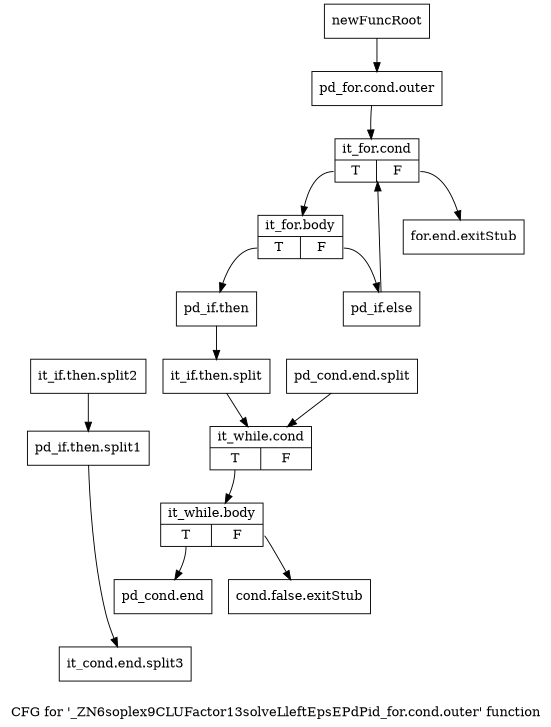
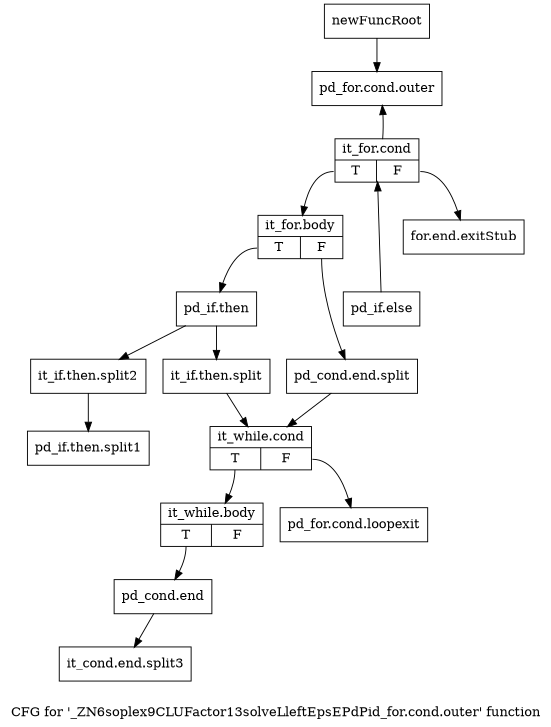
edge "pd_for.cond.outer" -> "it_for.cond": reversed
edge "it_for.body" -> "pd_if.else": now "it_for.body" -> "pd_cond.end.split"
edge "pd_if.then" -> "it_if.then.split2": added
node "pd_for.cond.loopexit": added
edge "pd_if.then.split1" -> "it_cond.end.split3": now "pd_cond.end" -> "it_cond.end.split3"
node "cond.false.exitStub": removed
